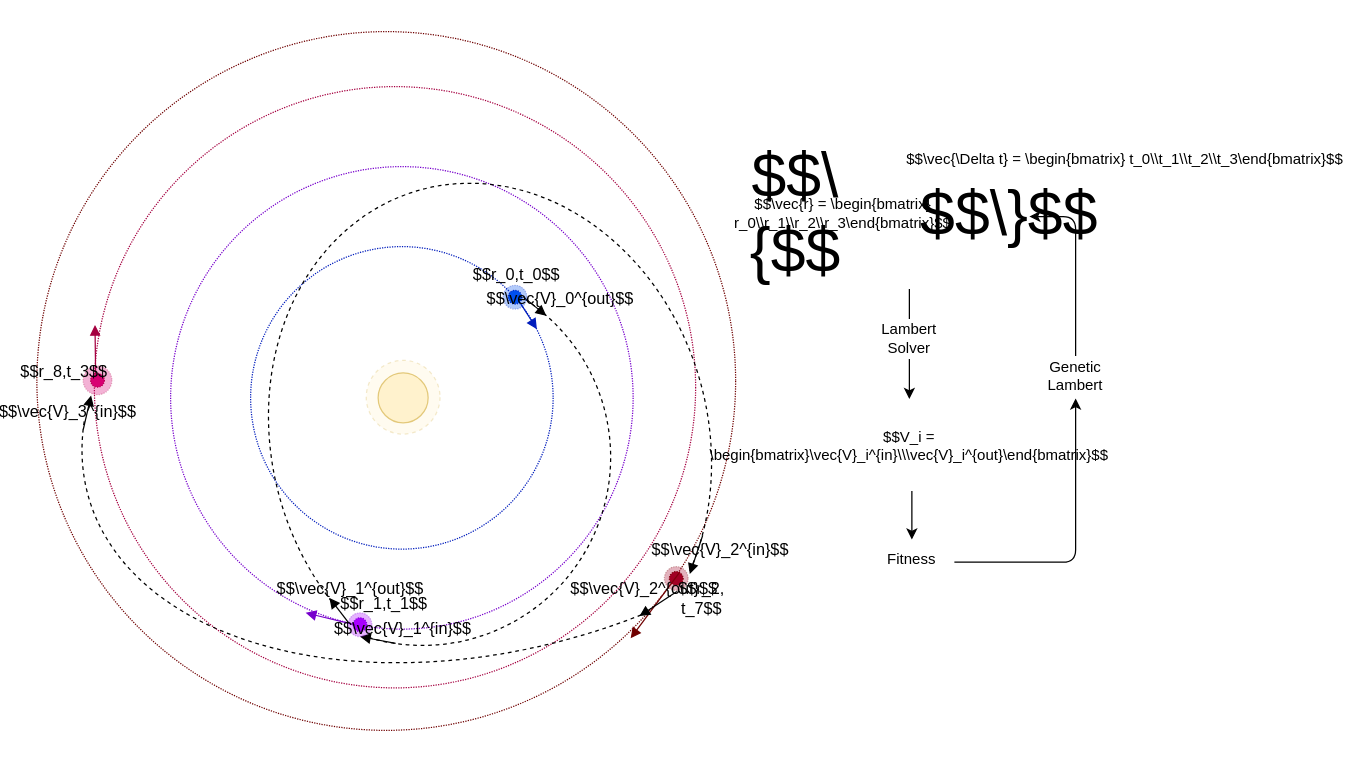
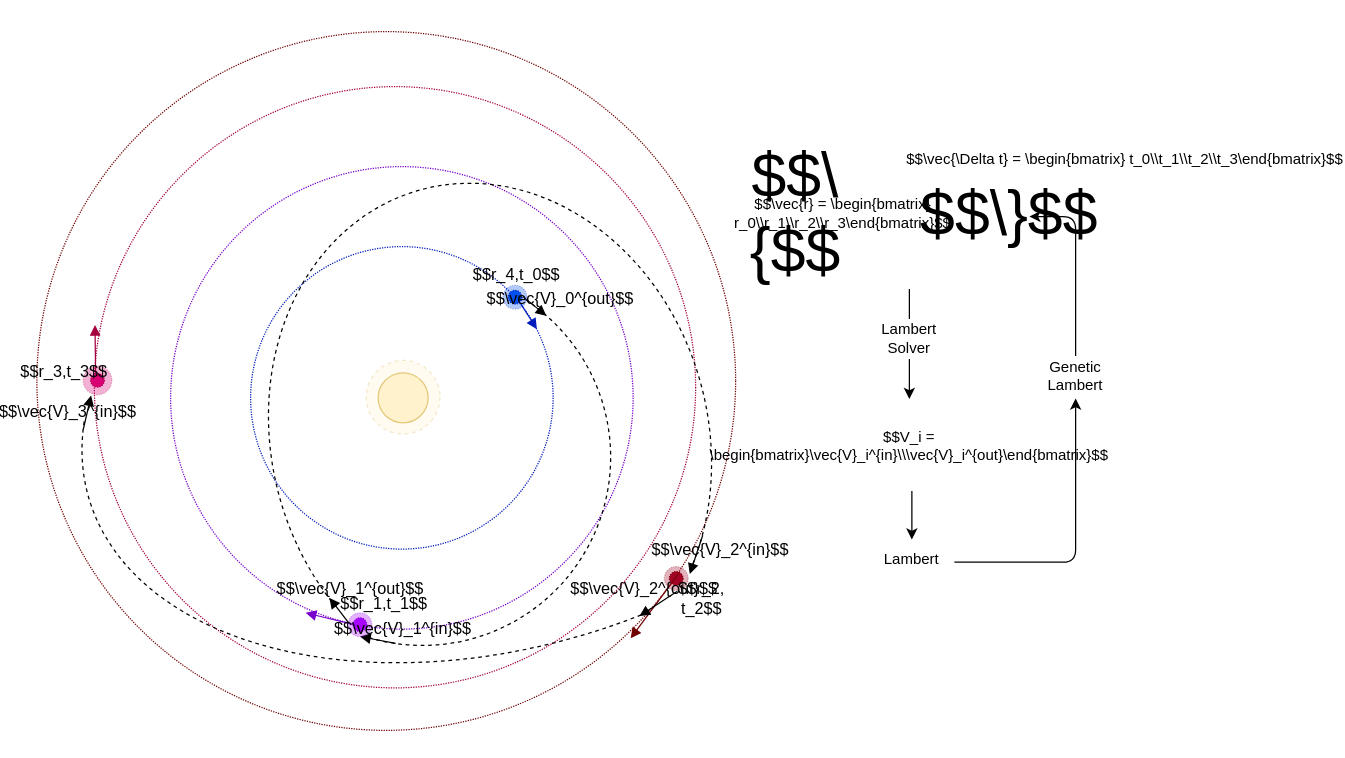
node "$$r_0,t_0$$": label "$$r_0,t_0$$" -> "$$r_4,t_0$$"
node "$$r_8,t_3$$": label "$$r_8,t_3$$" -> "$$r_3,t_3$$"
node "Fitness": label "Fitness" -> "Lambert"
node "$$r_2, t_7$$": label "$$r_2, t_7$$" -> "$$r_2, t_2$$"
